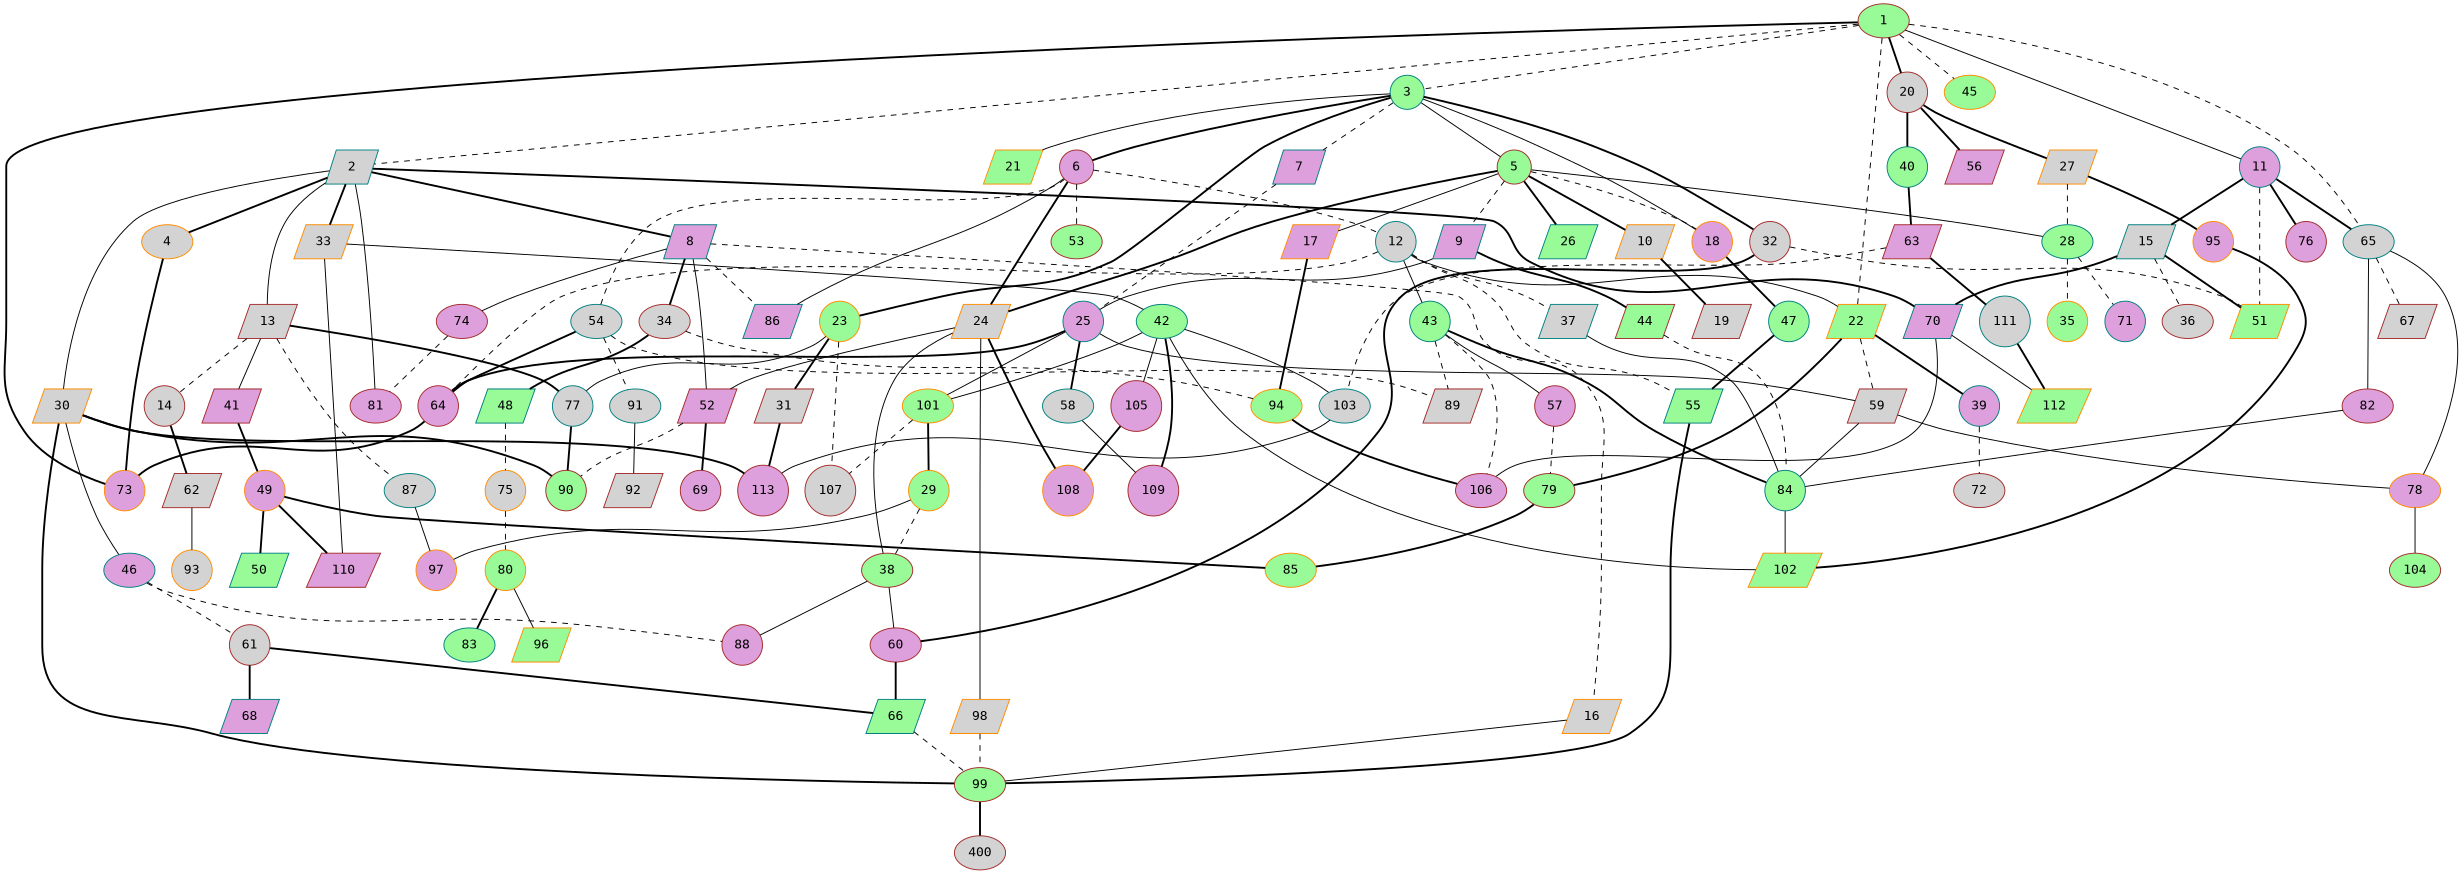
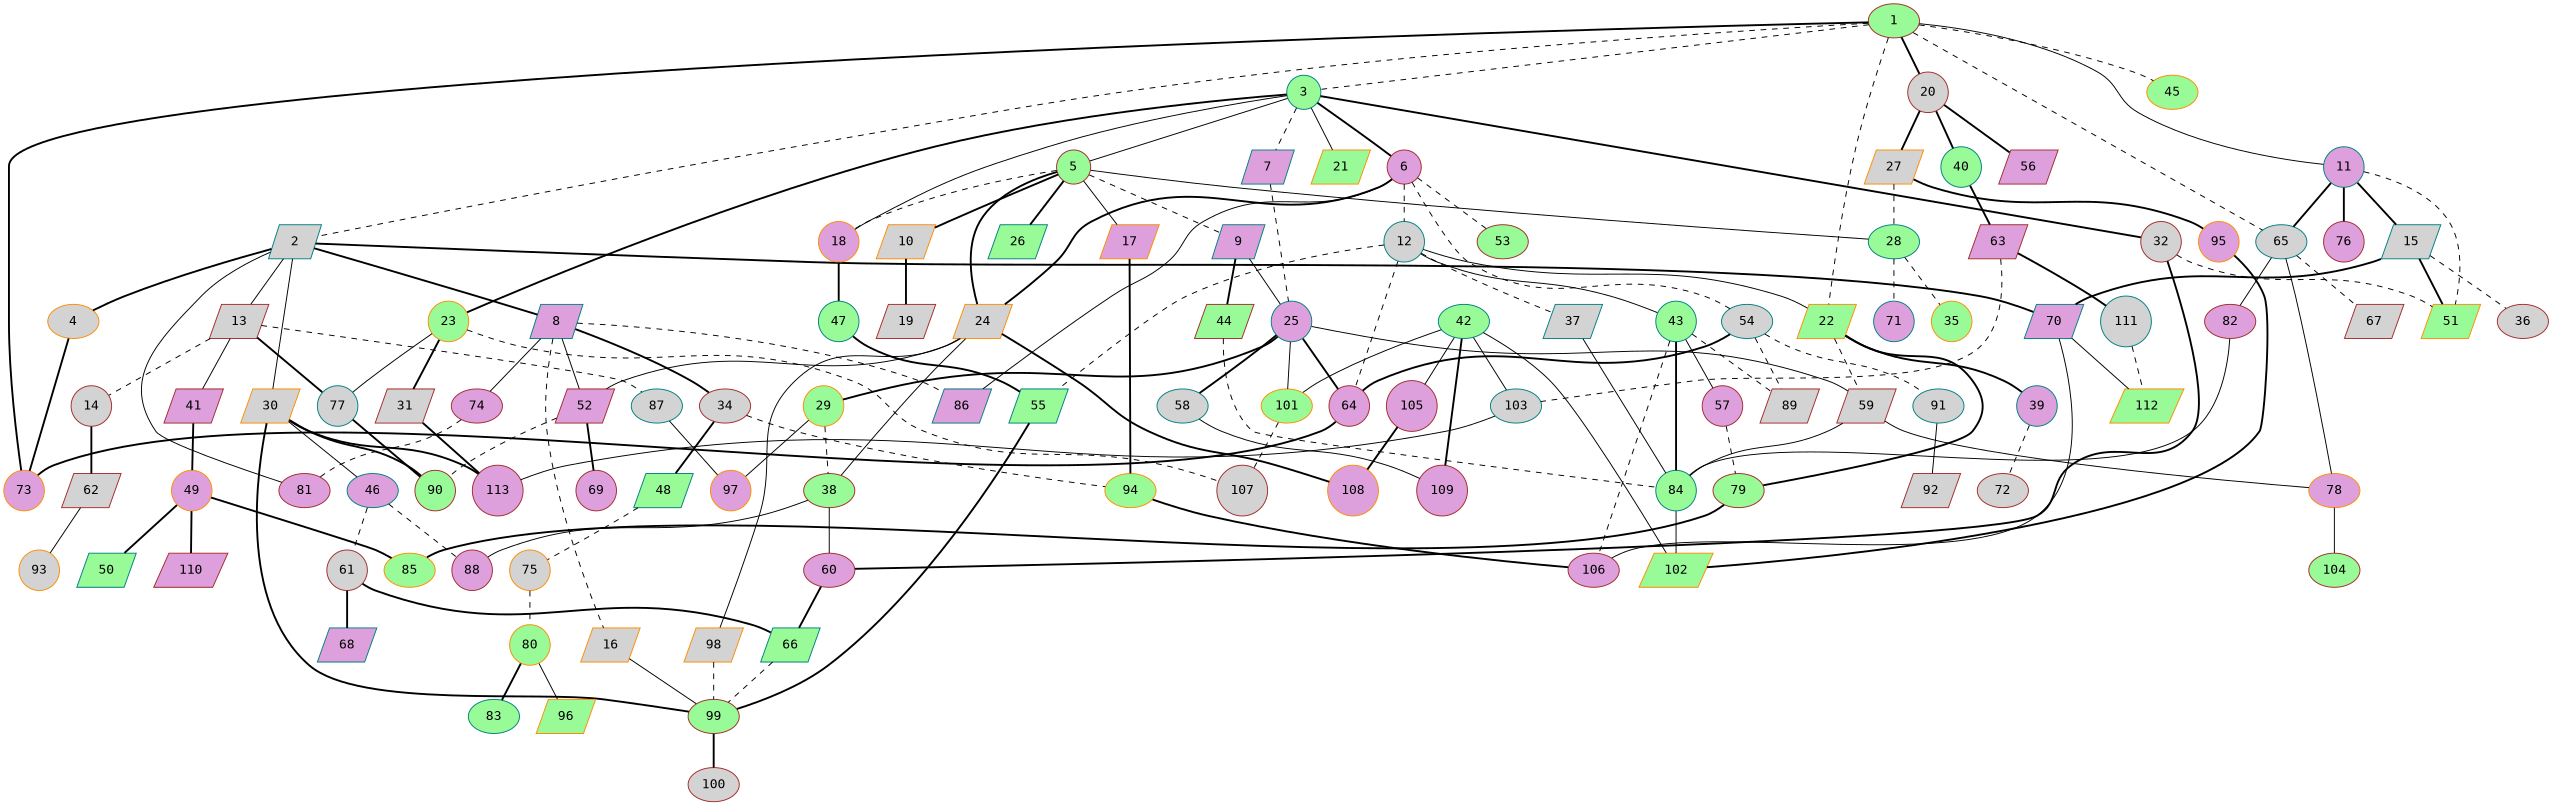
node "33": removed
edge "111" -- "112": style bold -> dashed
edge "101" -- "29": now "25" -- "29"
node "400": label "400" -> "100"
